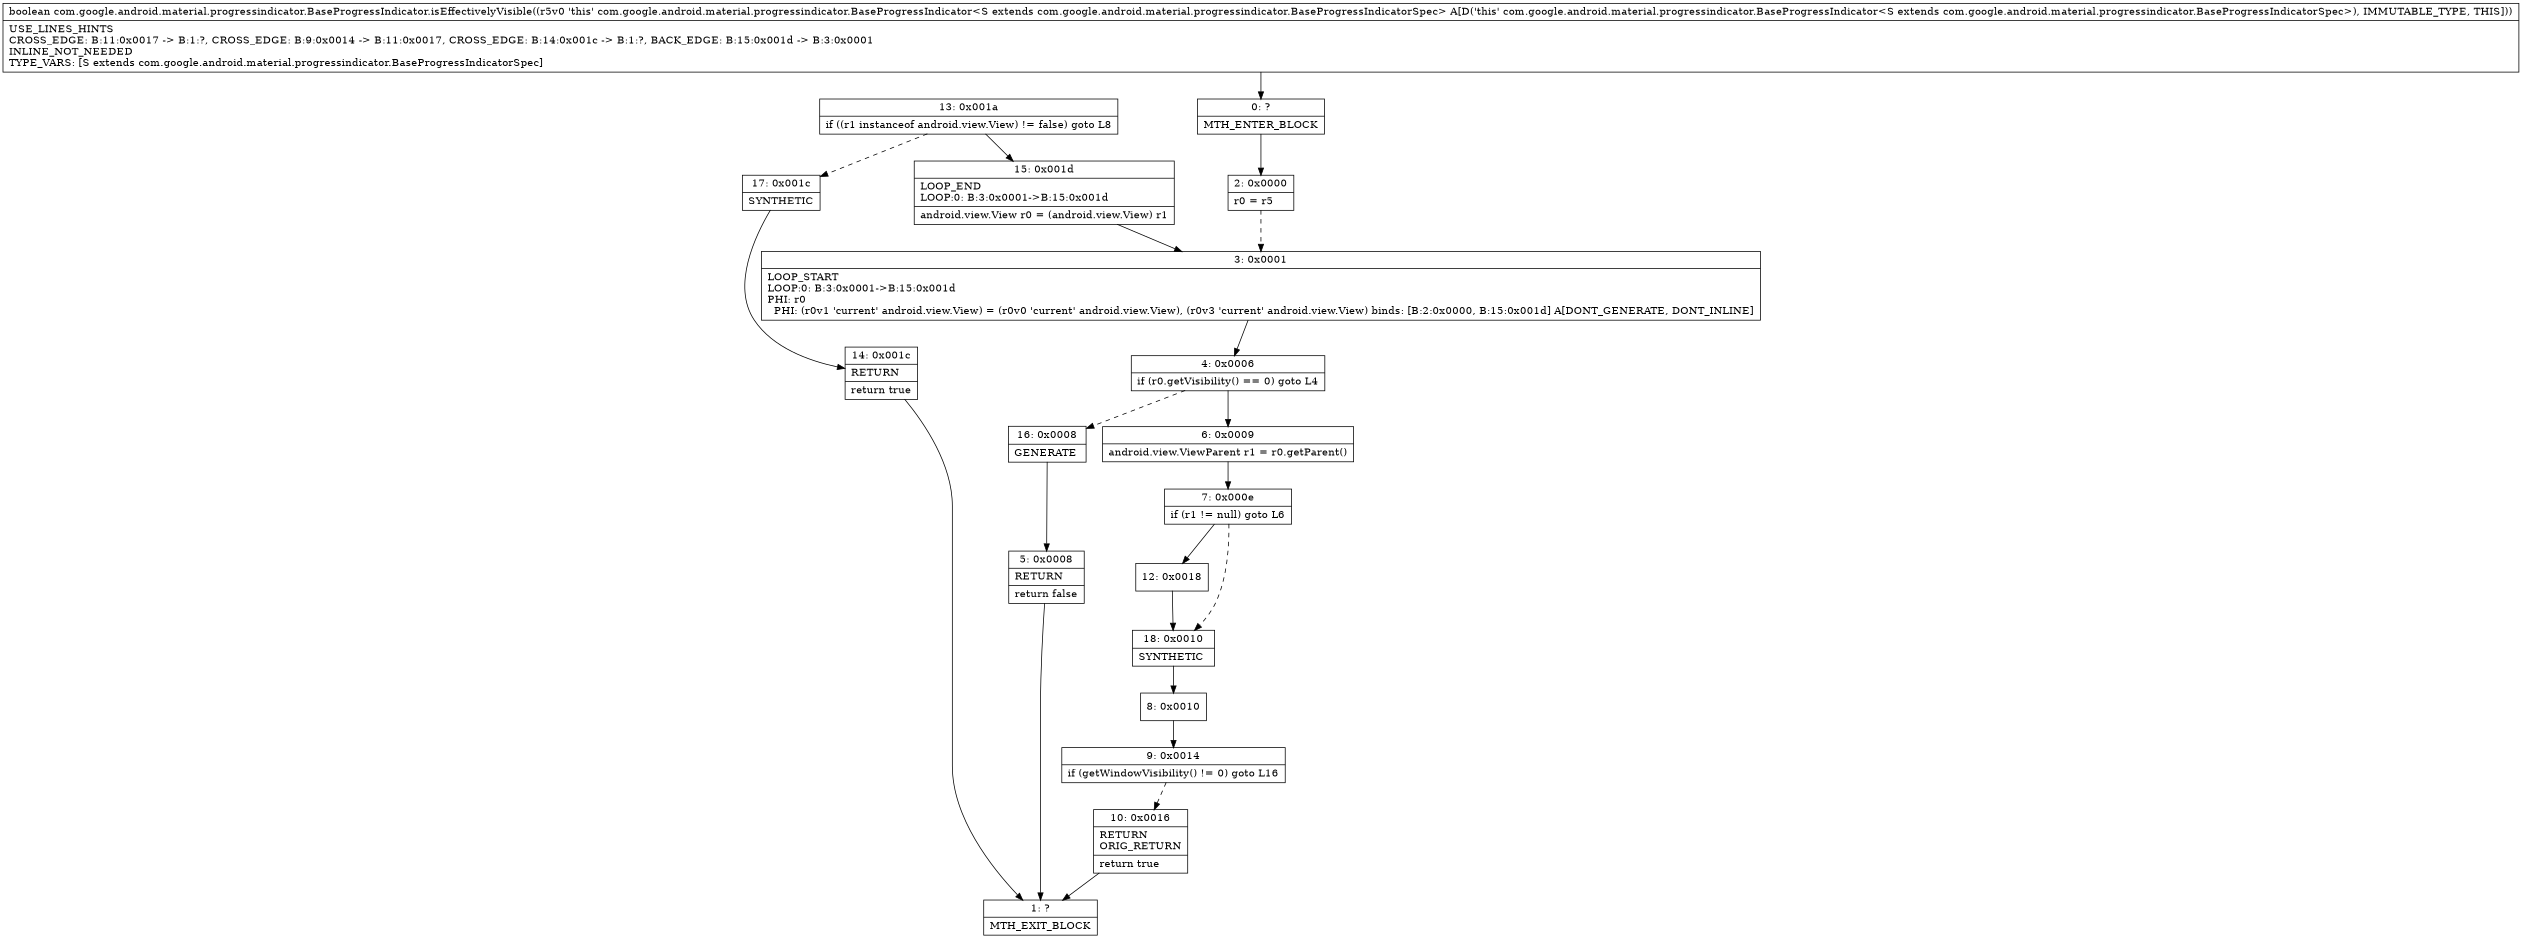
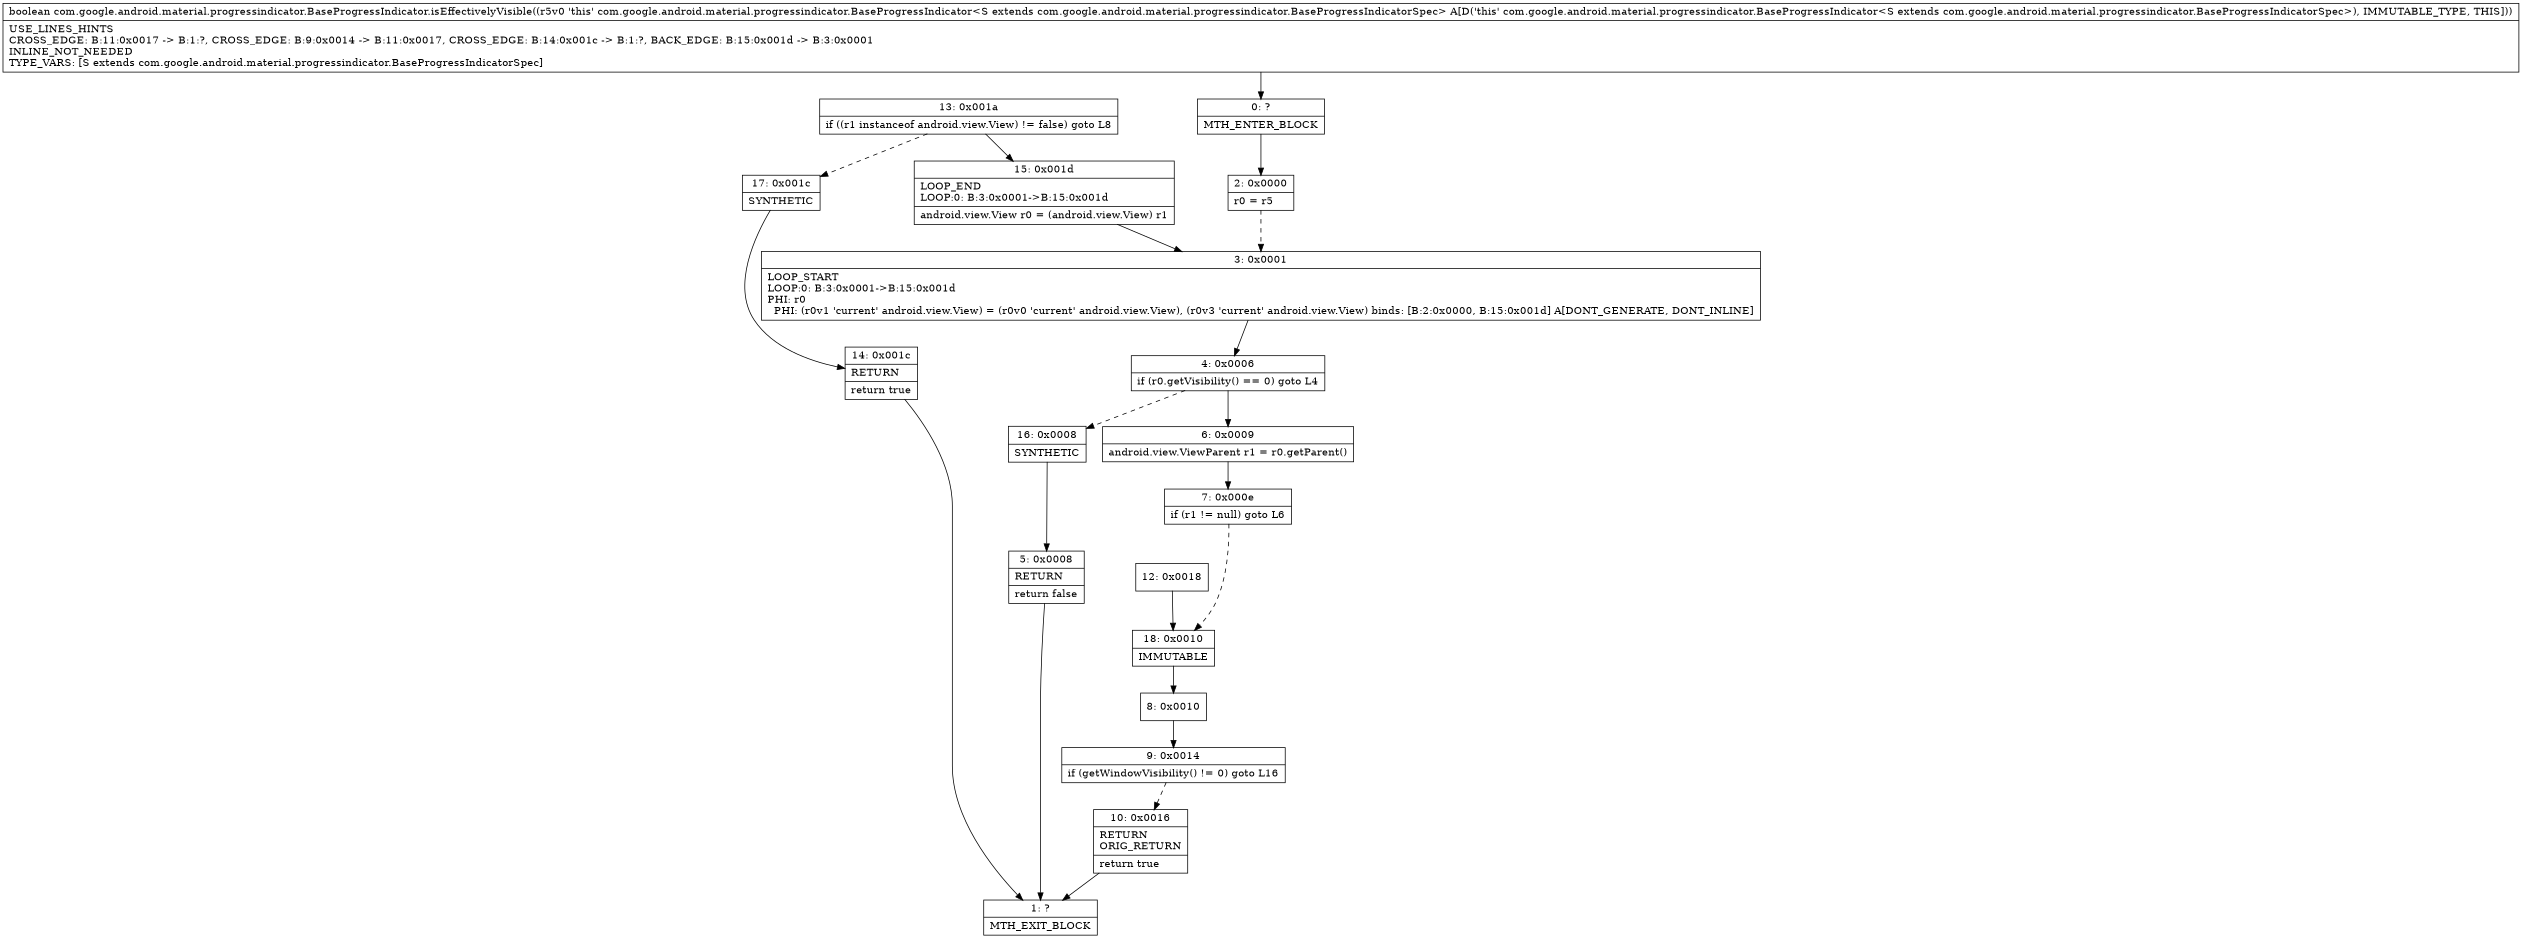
node "16: 0x0008": text "GENERATE" -> "SYNTHETIC"
edge "7: 0x000e" -> "12: 0x0018": removed
node "18: 0x0010": text "SYNTHETIC" -> "IMMUTABLE"
